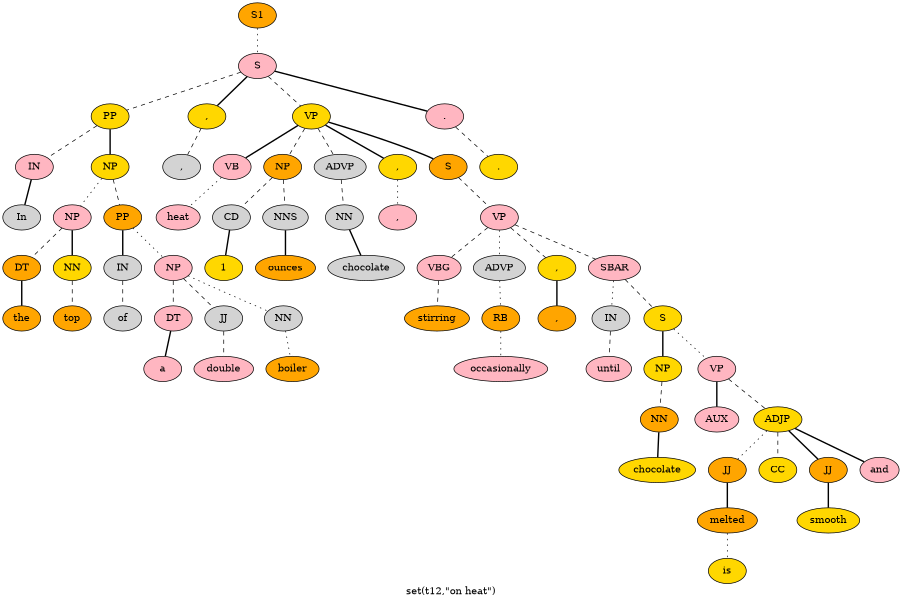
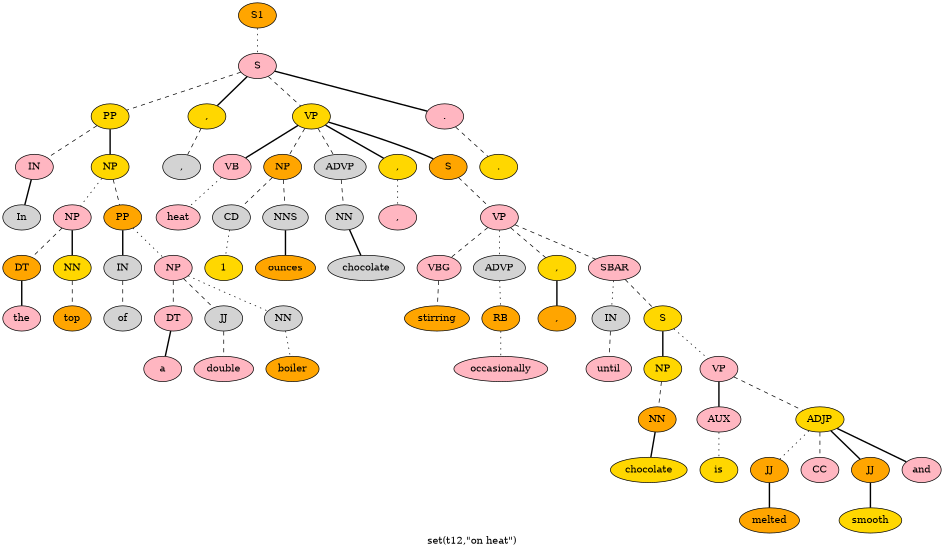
edge "CD" -- "1": style bold -> dotted
node "the": fillcolor orange -> lightpink
node "CC": fillcolor gold -> lightpink
edge "melted" -- "is": now "AUX" -- "is"
